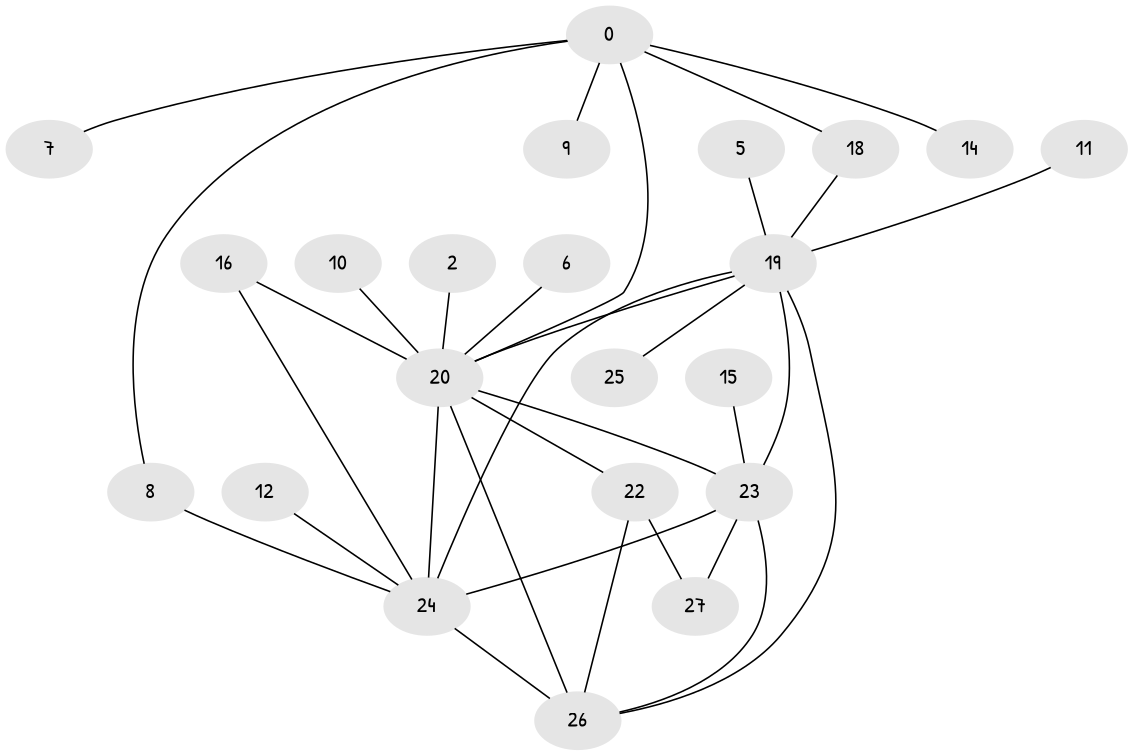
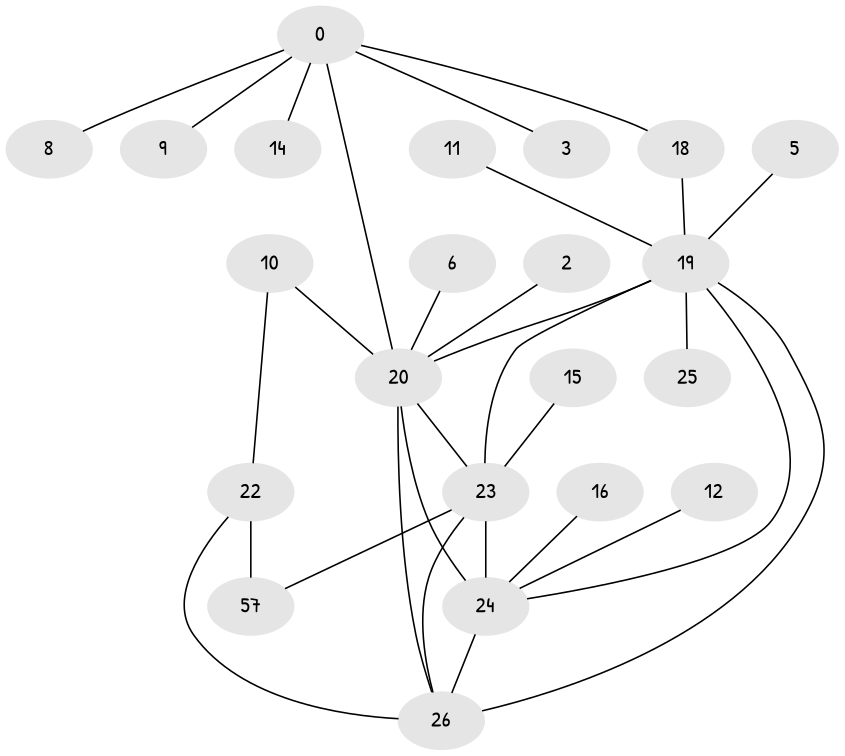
node "7": label "7" -> "3"
edge "16" -- "20": removed
edge "20" -- "22": now "10" -- "22"
edge "8" -- "24": removed
node "27": label "27" -> "57"
